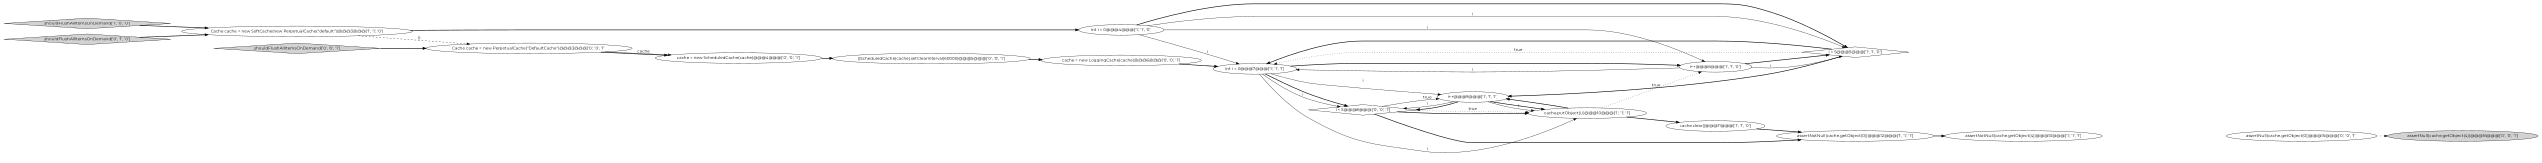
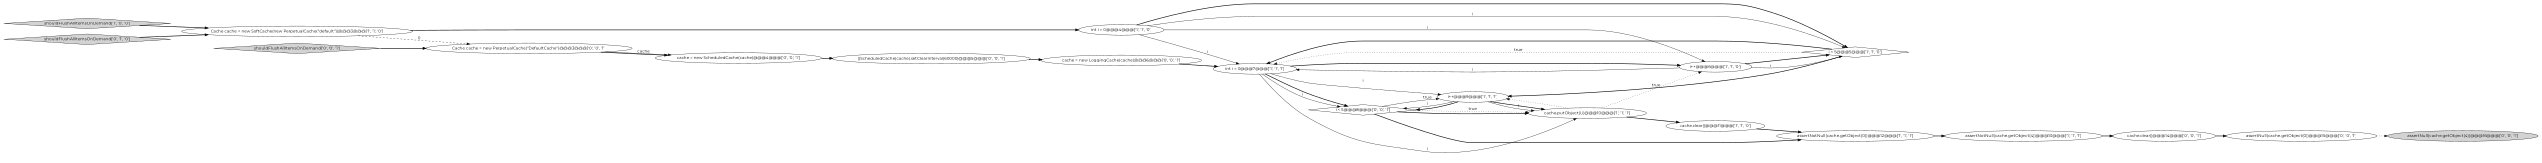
edge "cache.putObject(i,i)@@@10@@@['1', '1', '1']" -> "i++@@@9@@@['1', '1', '1']": style bold -> dotted
node "cache.clear()@@@14@@@['0', '0', '1']": added
